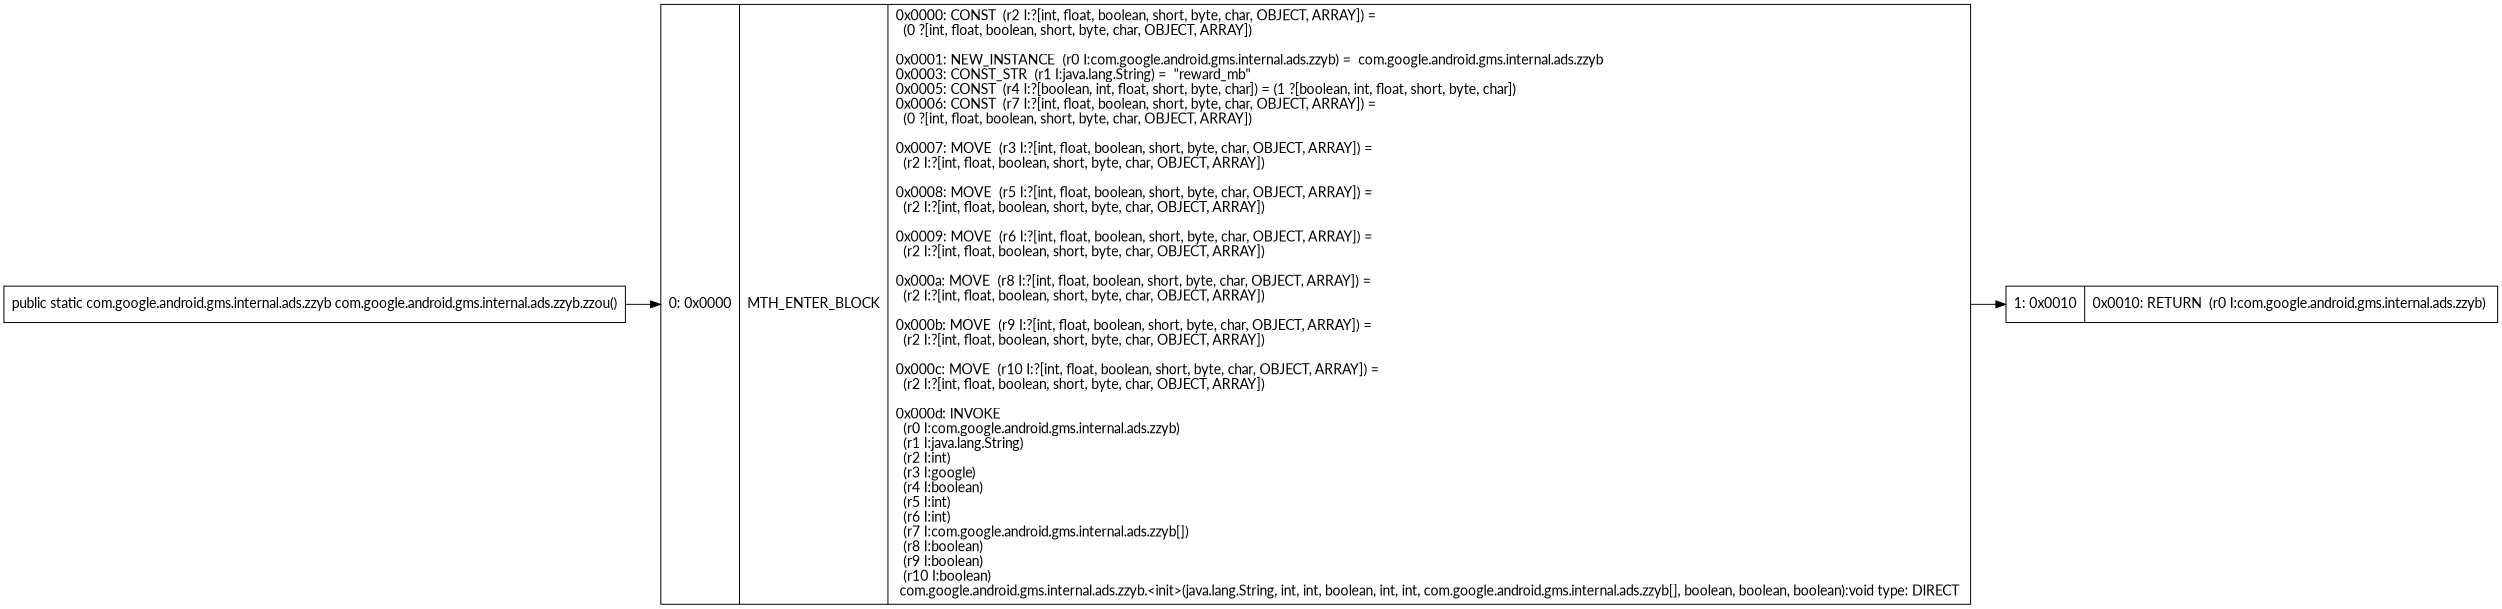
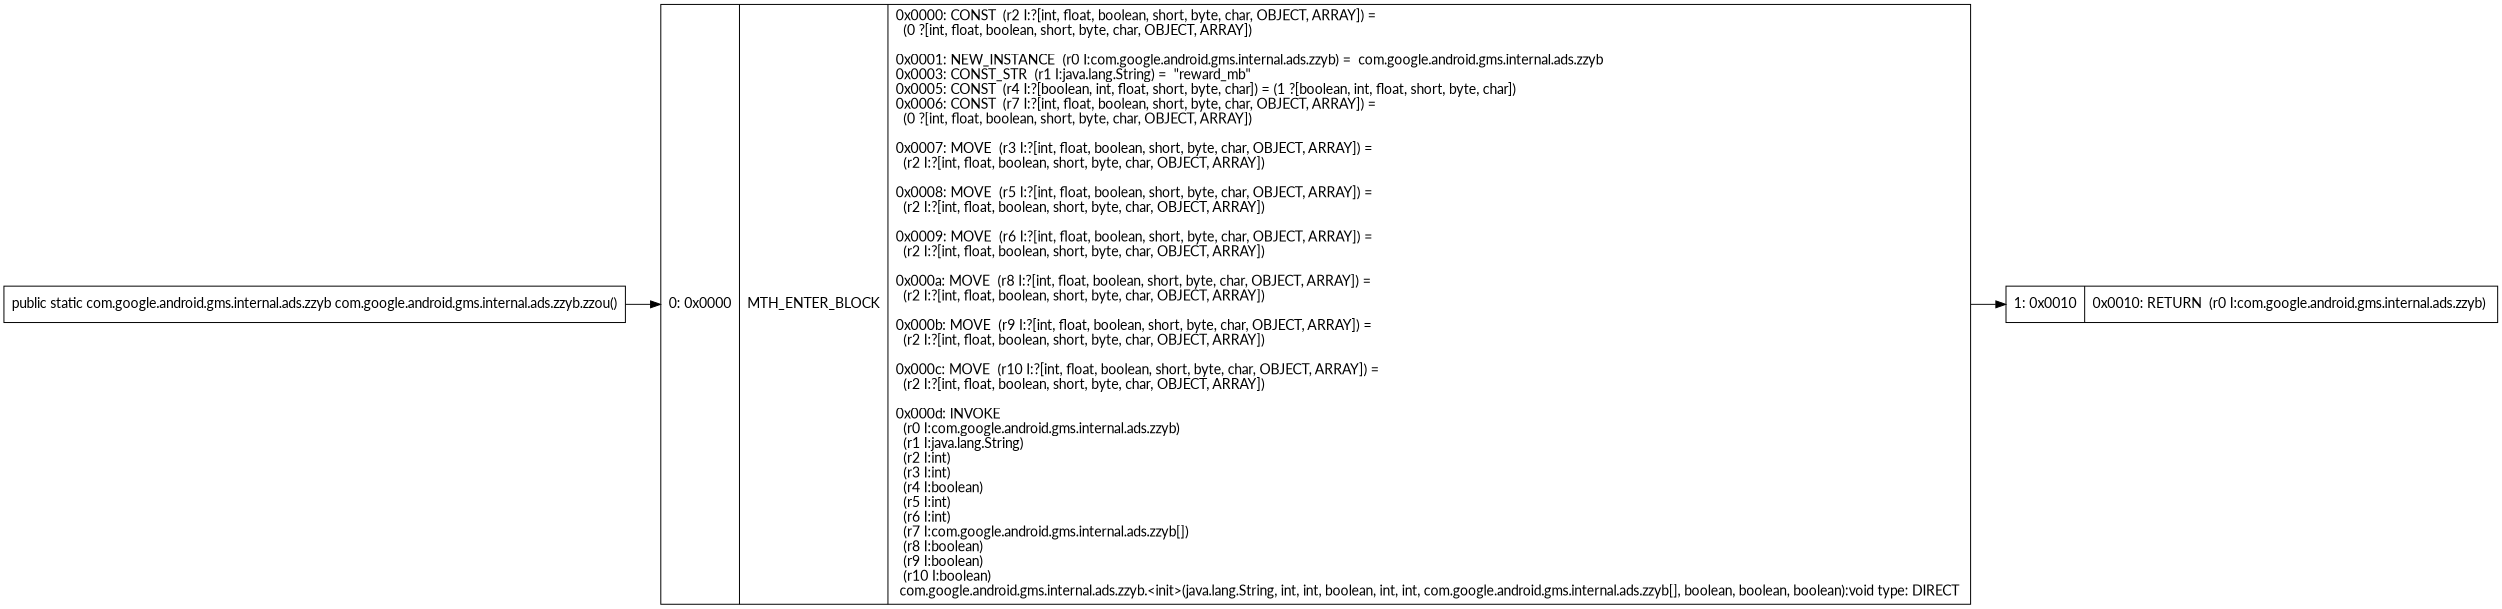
node "0: 0x0000": text "(r3 I:google)" -> "(r3 I:int)"
